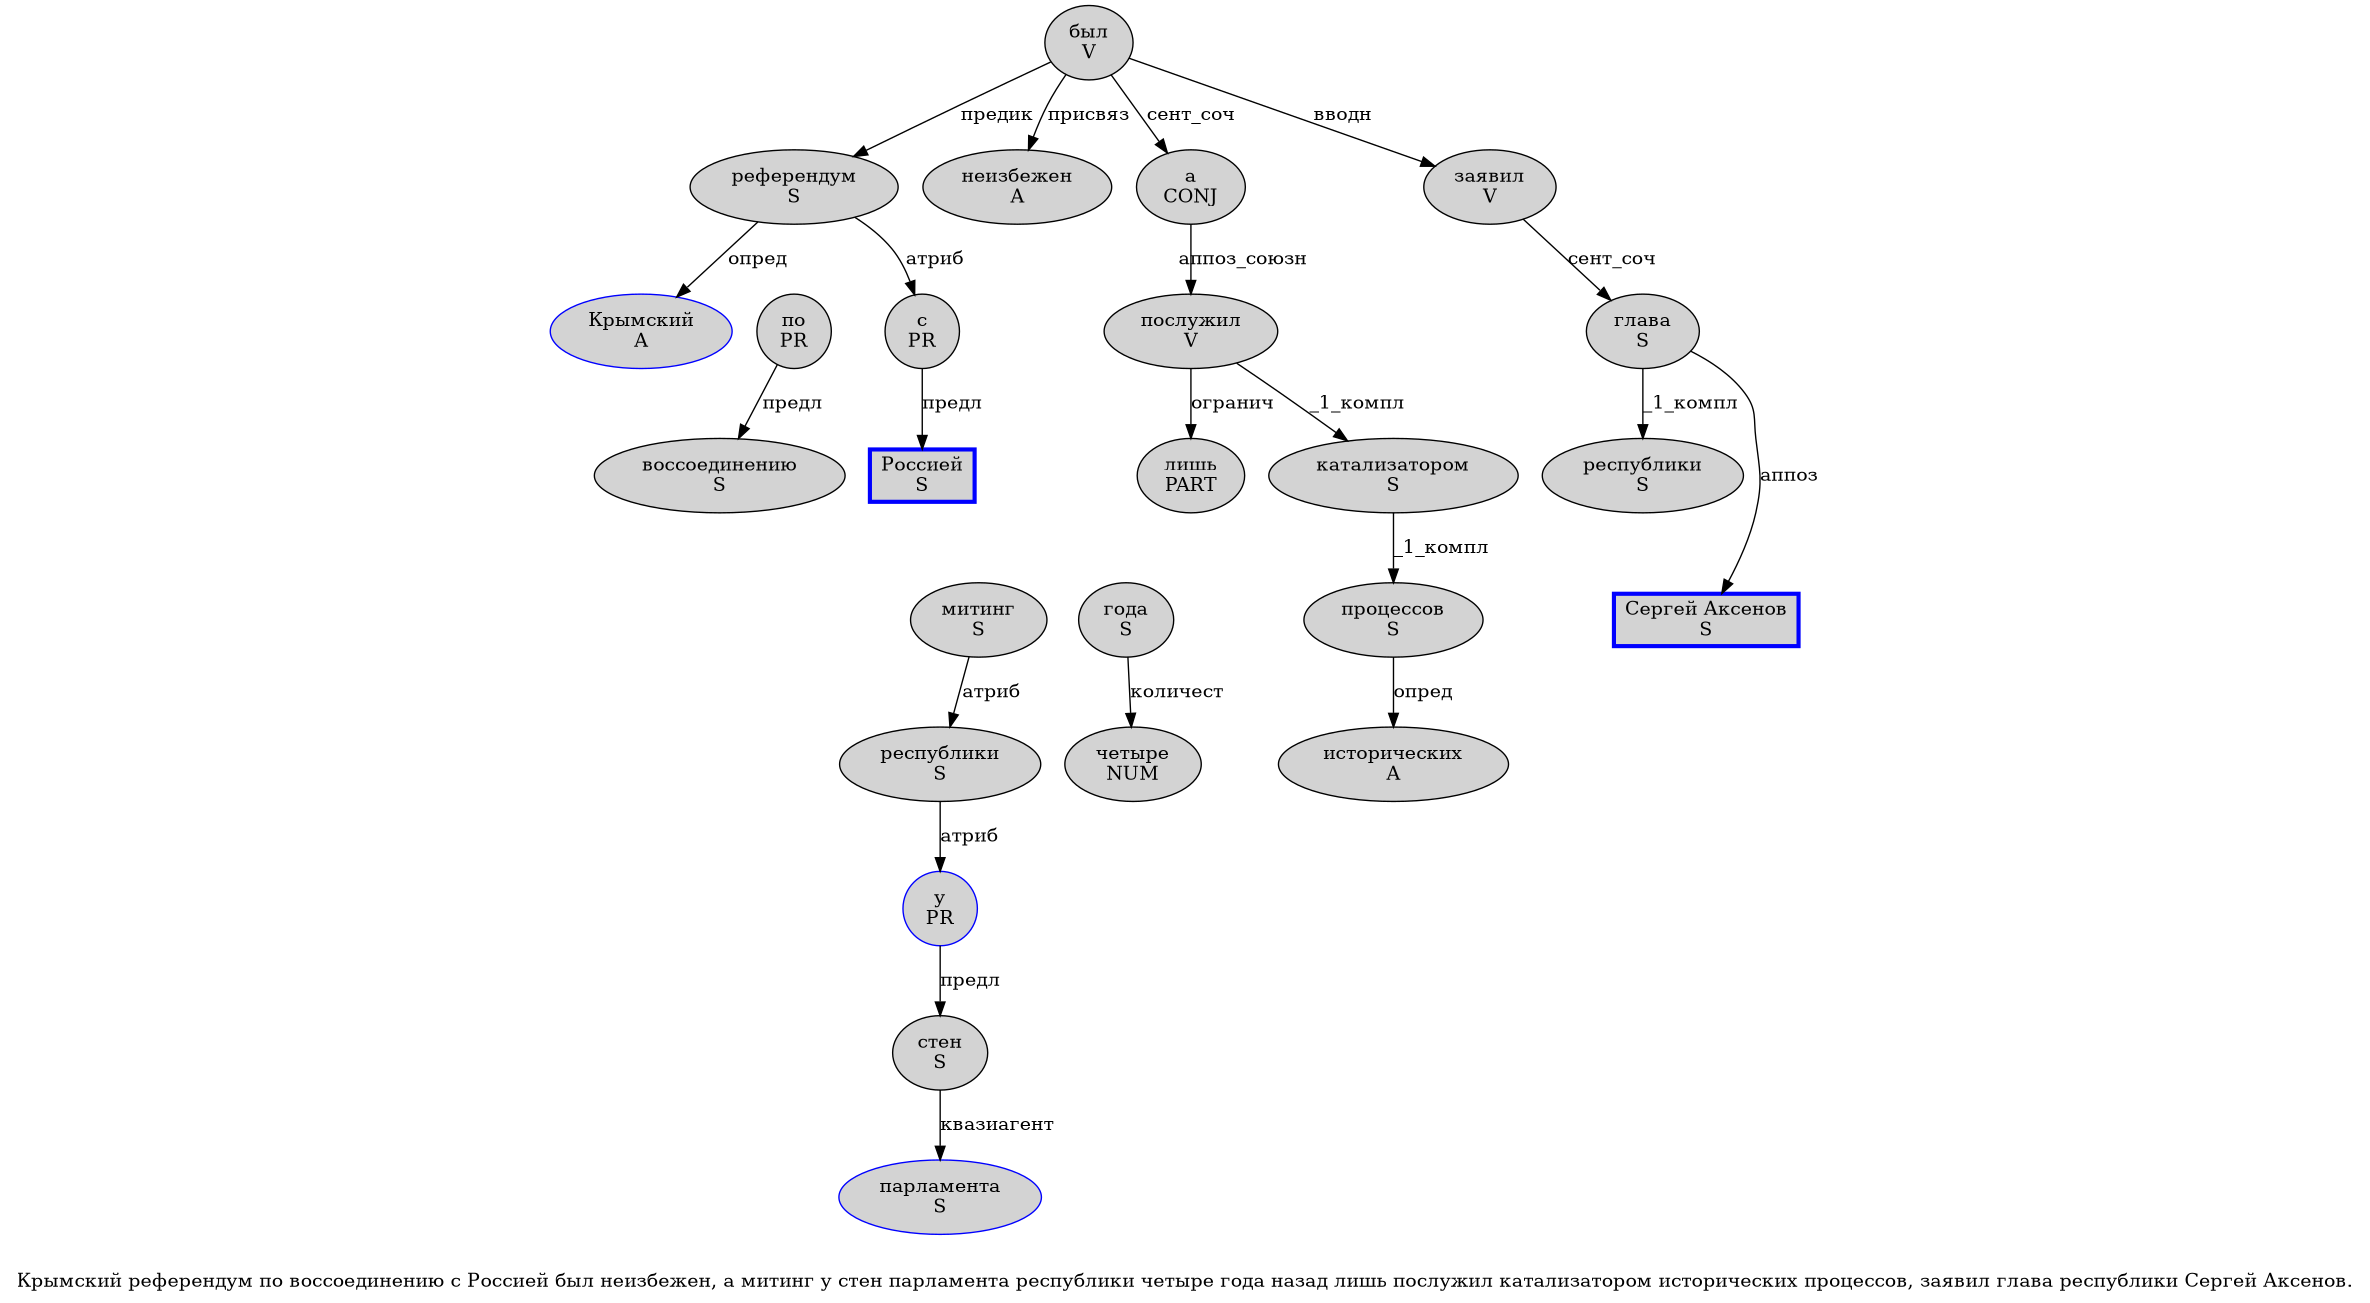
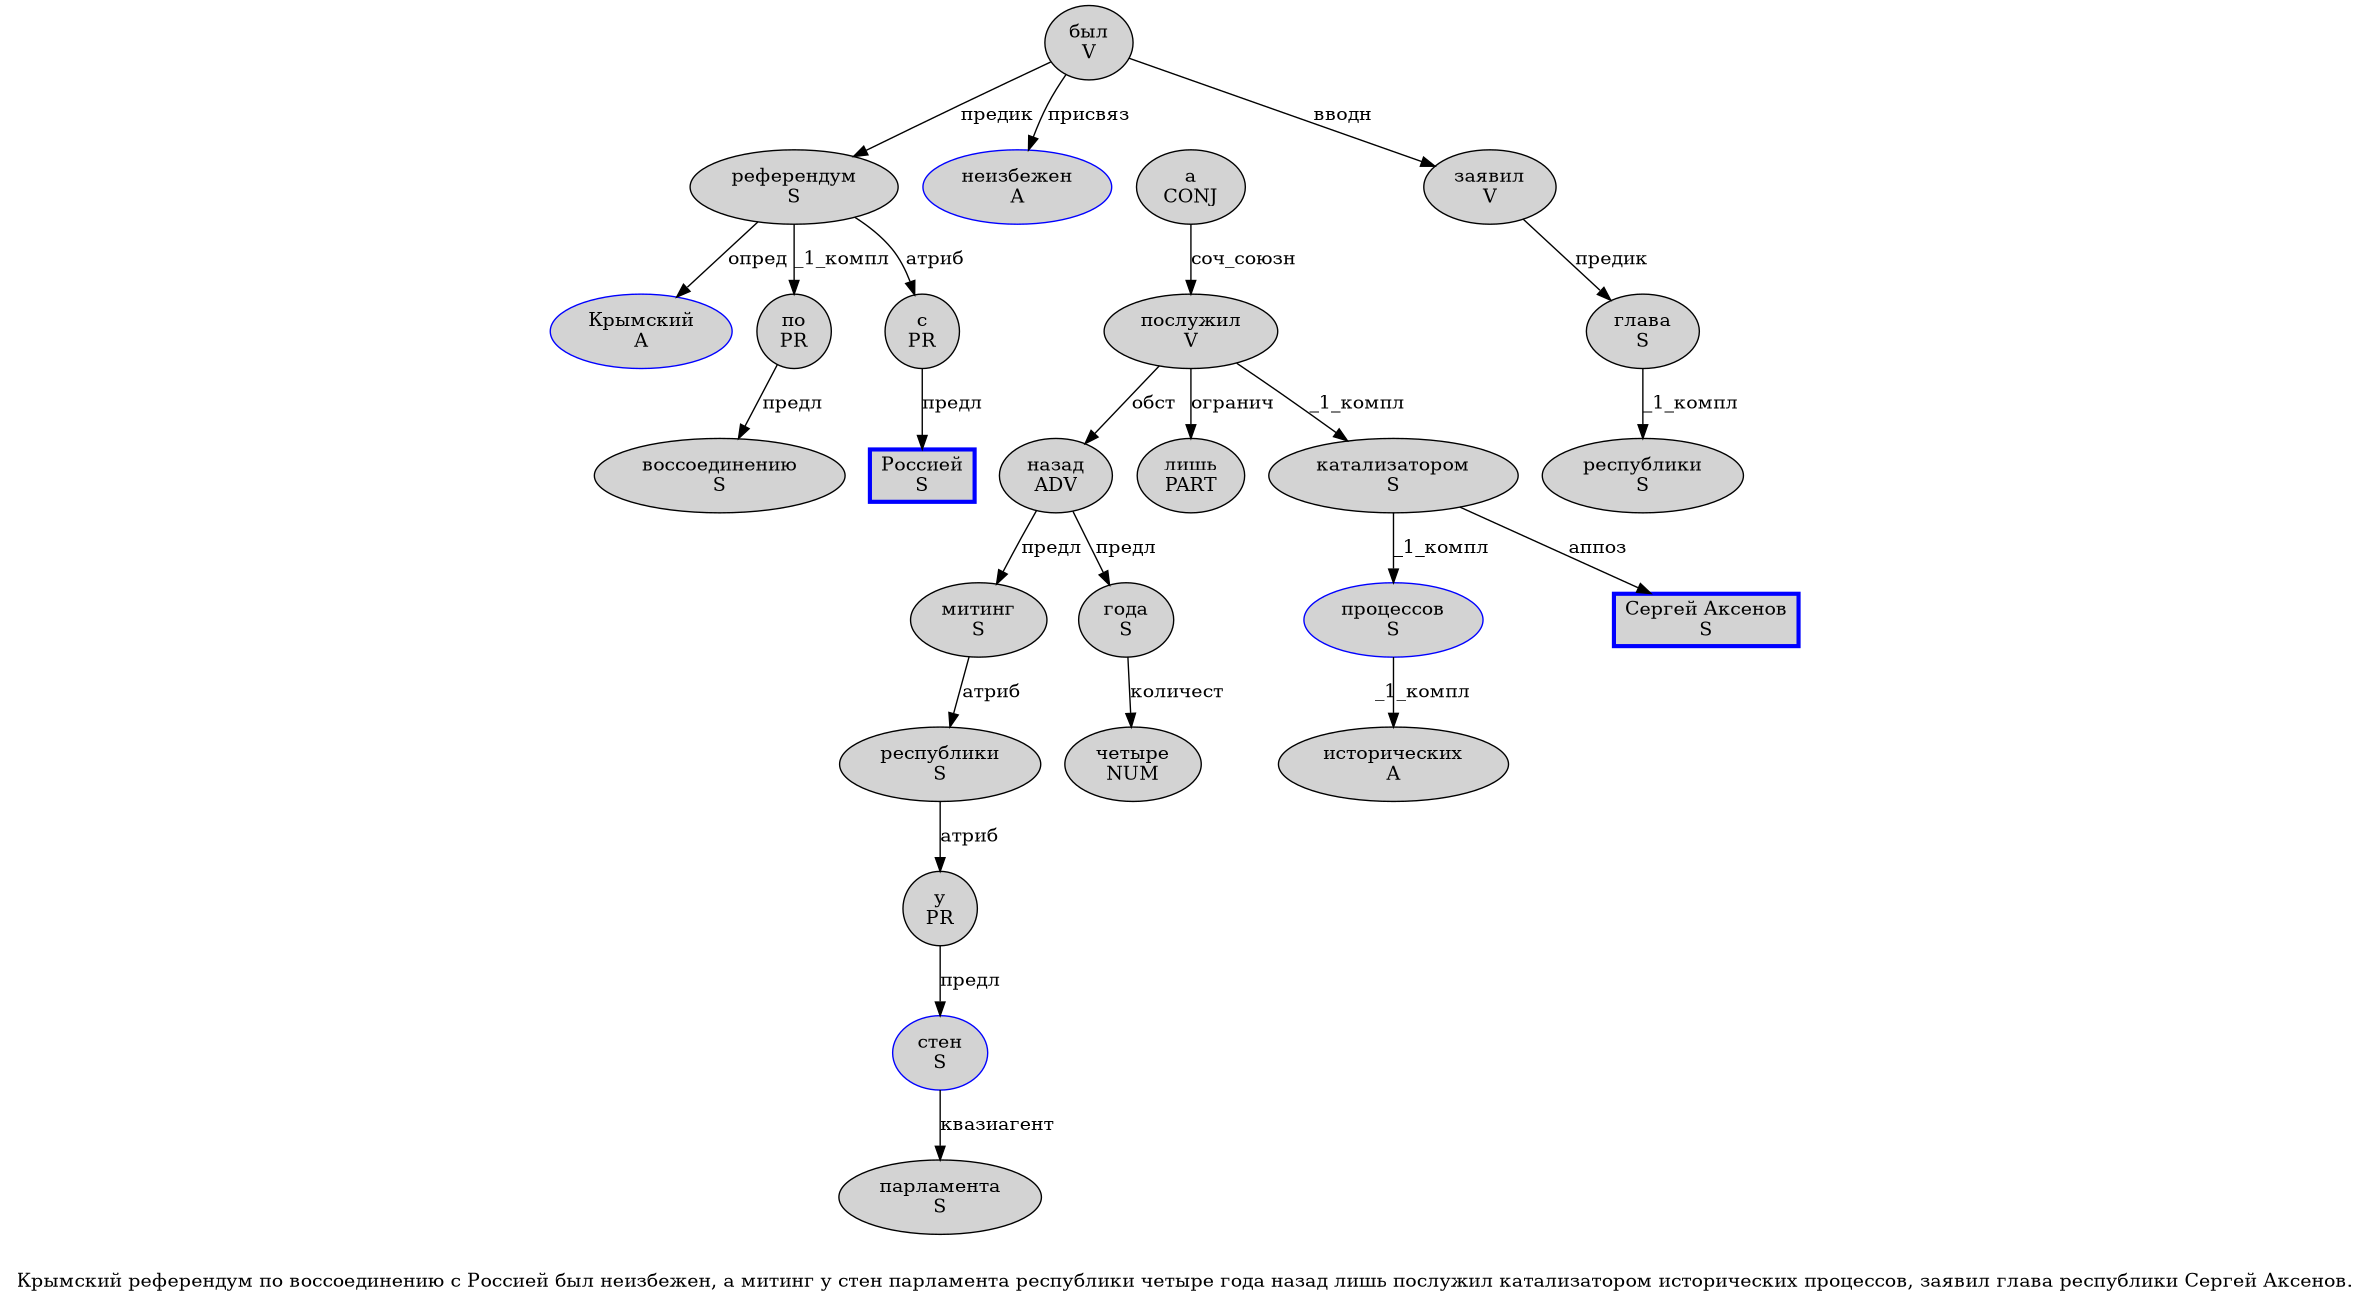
edge "был V" -> "а CONJ": removed, label "сент_соч"
node "неизбежен A": color black -> blue
edge "референдум S" -> "по PR": added, label "_1_компл"
edge "а CONJ" -> "послужил V": label "аппоз_союзн" -> "соч_союзн"
edge "заявил V" -> "глава S": label "сент_соч" -> "предик"
edge "глава S" -> "Сергей Аксенов S": now "катализатором S" -> "Сергей Аксенов S"
node "назад ADV": added
node "процессов S": color black -> blue
edge "процессов S" -> "исторических A": label "опред" -> "_1_компл"
node "у PR": color blue -> black
node "стен S": color black -> blue
node "парламента S": color blue -> black
